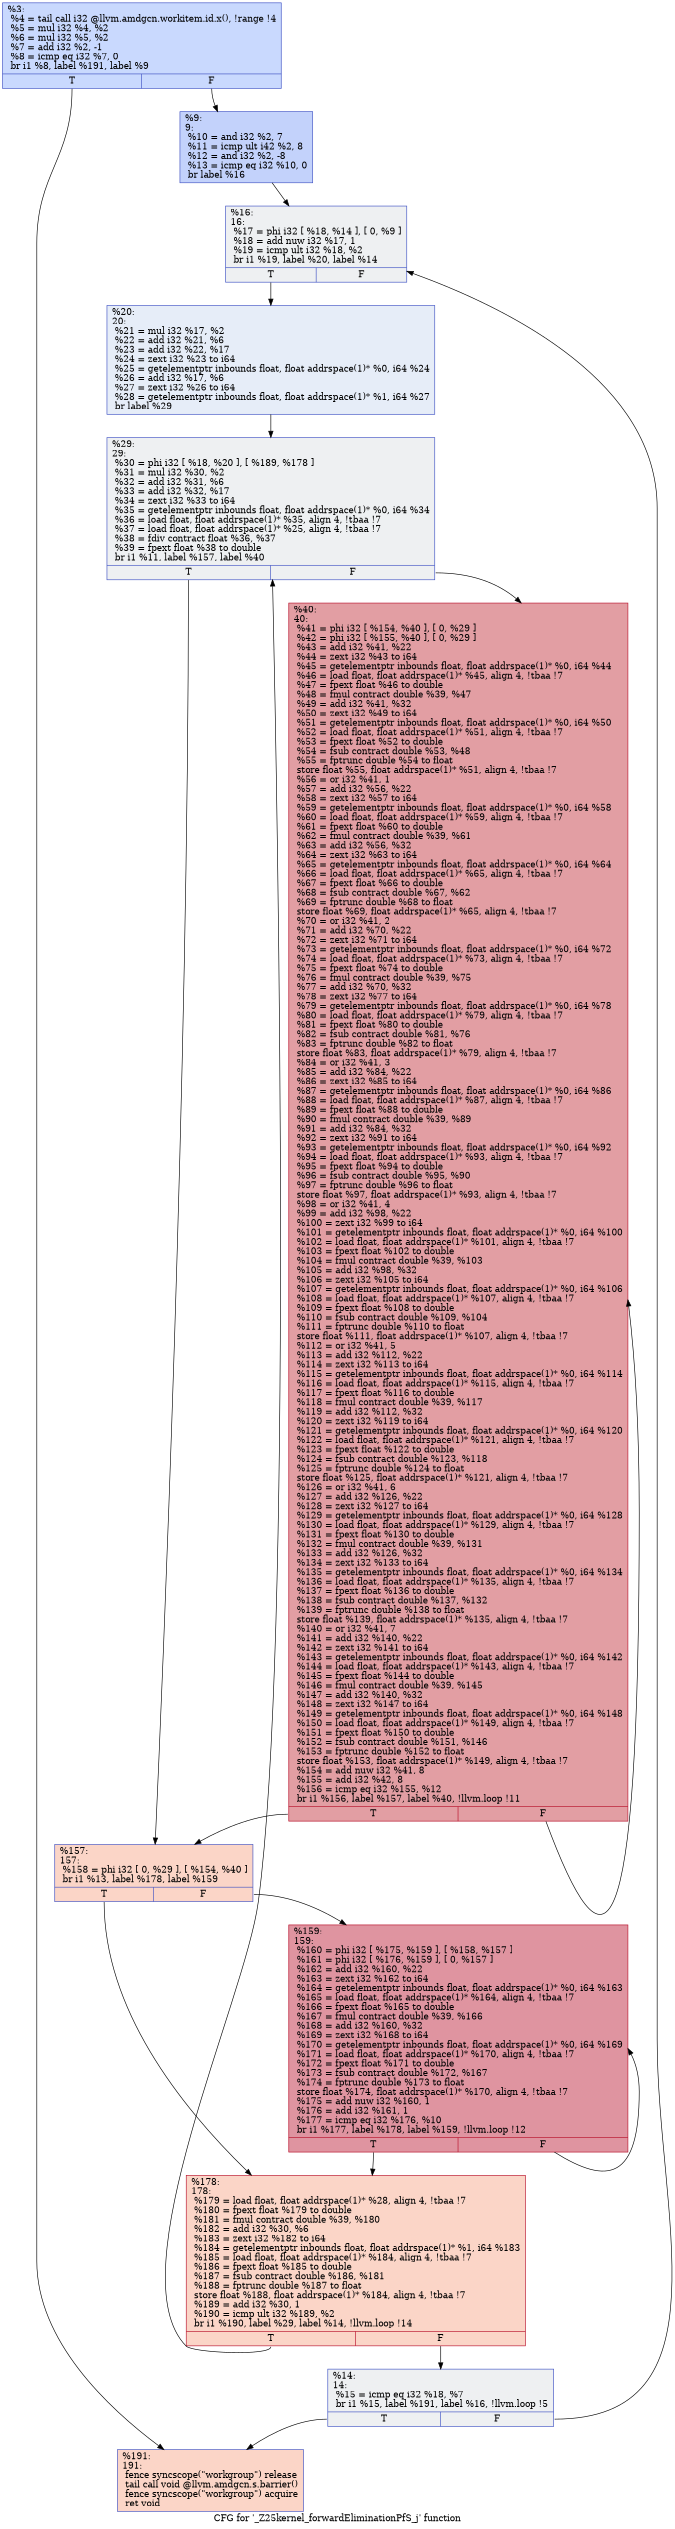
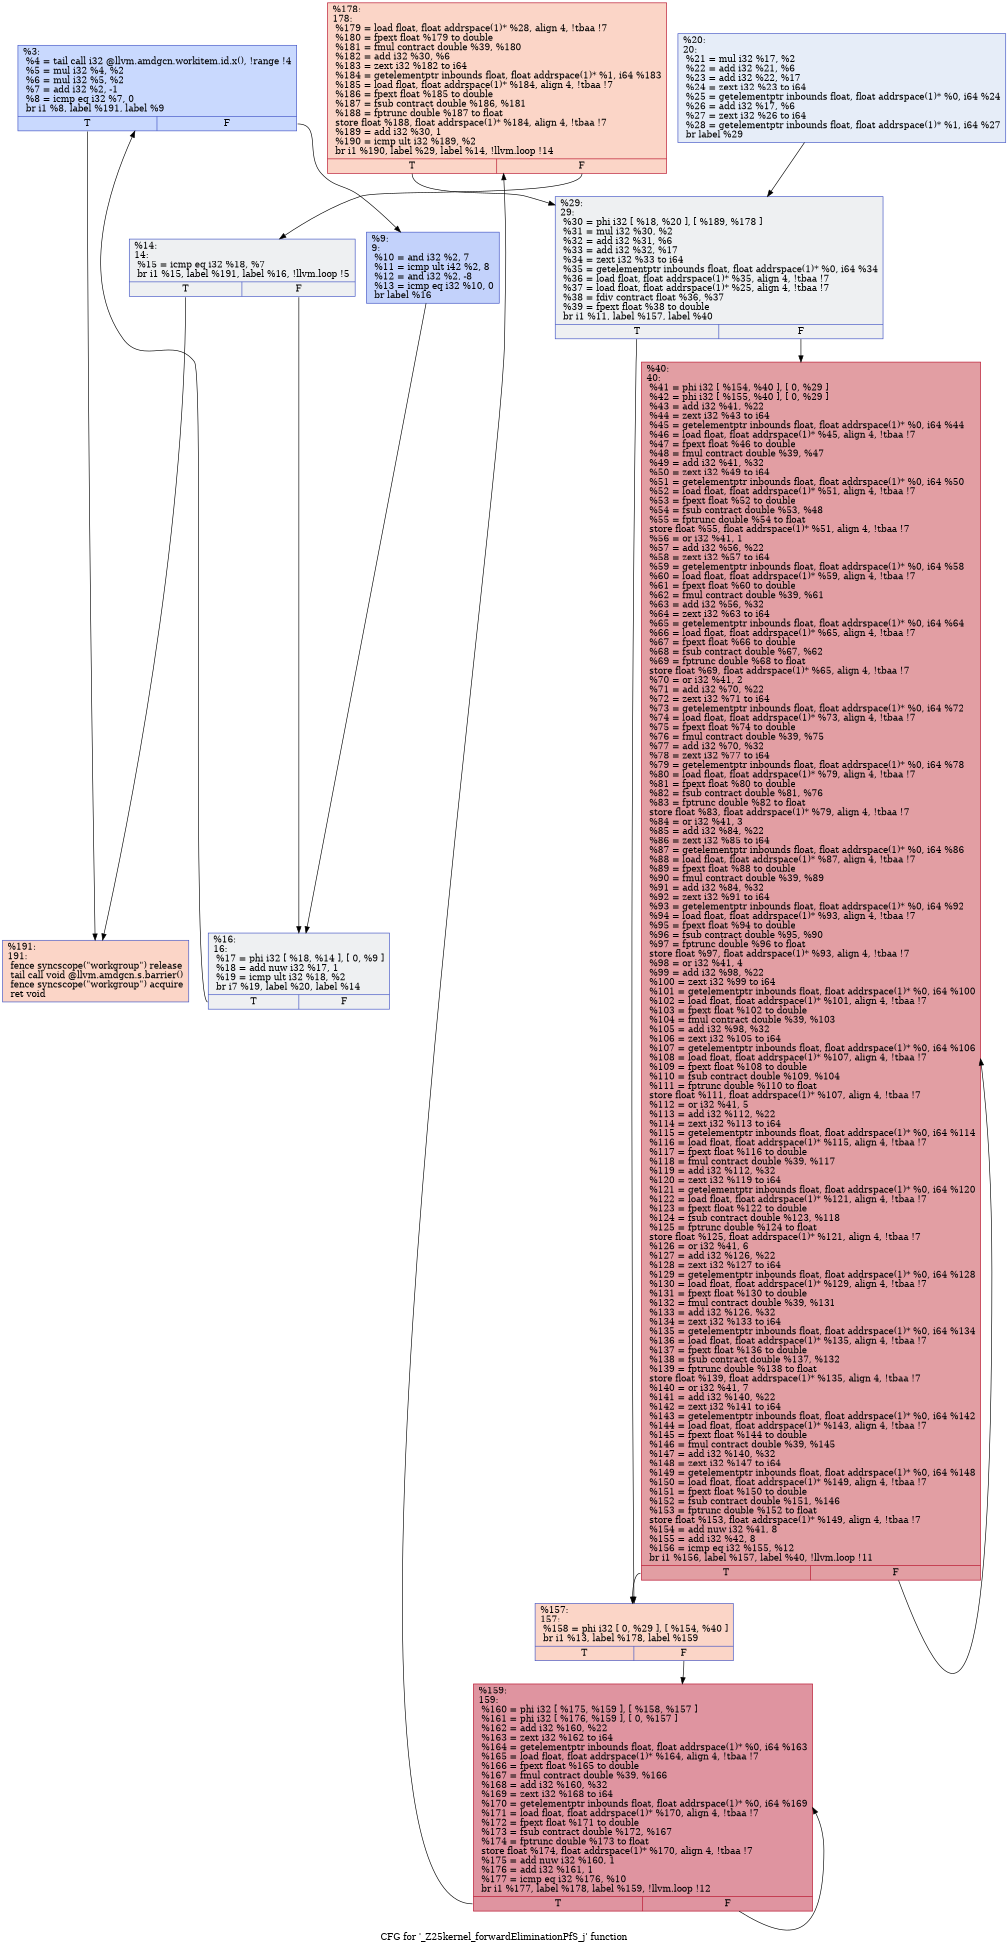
node "%16:": text "br i1 %19, label %20, label %14" -> "br i7 %19, label %20, label %14"
edge "%16:" -> "%20:": now "%16:" -> "%3:"
edge "%157:" -> "%178:": removed
